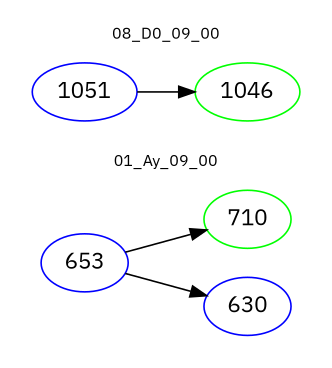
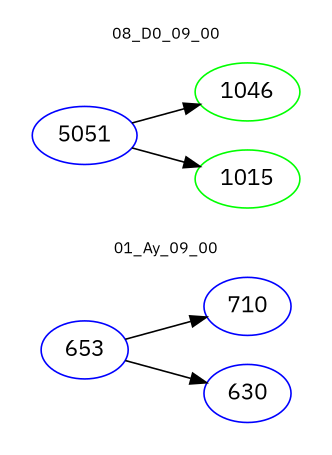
node "1051": label "1051" -> "5051"
node "1015": added
node "710": color green -> blue
